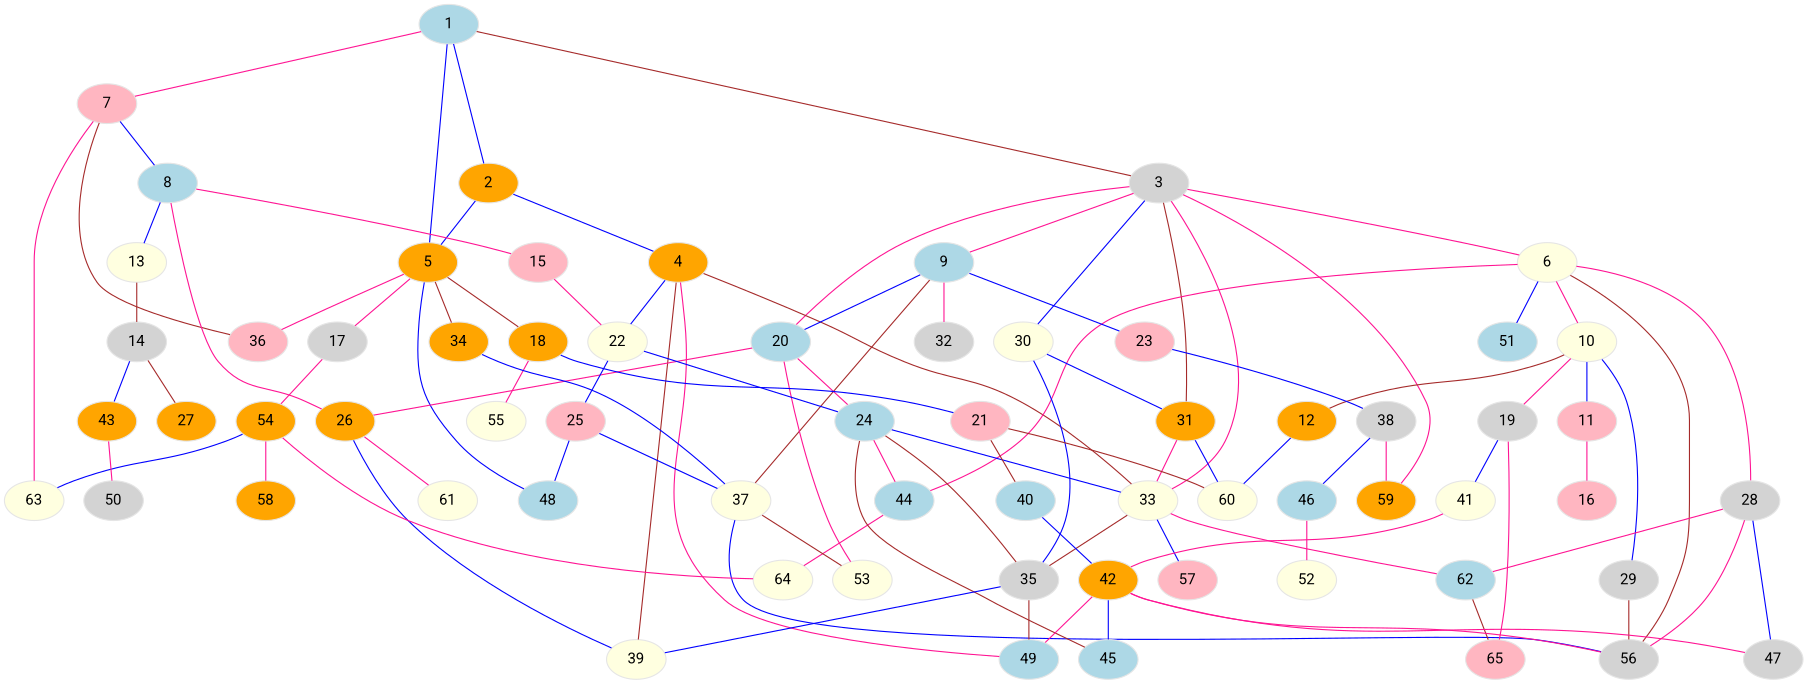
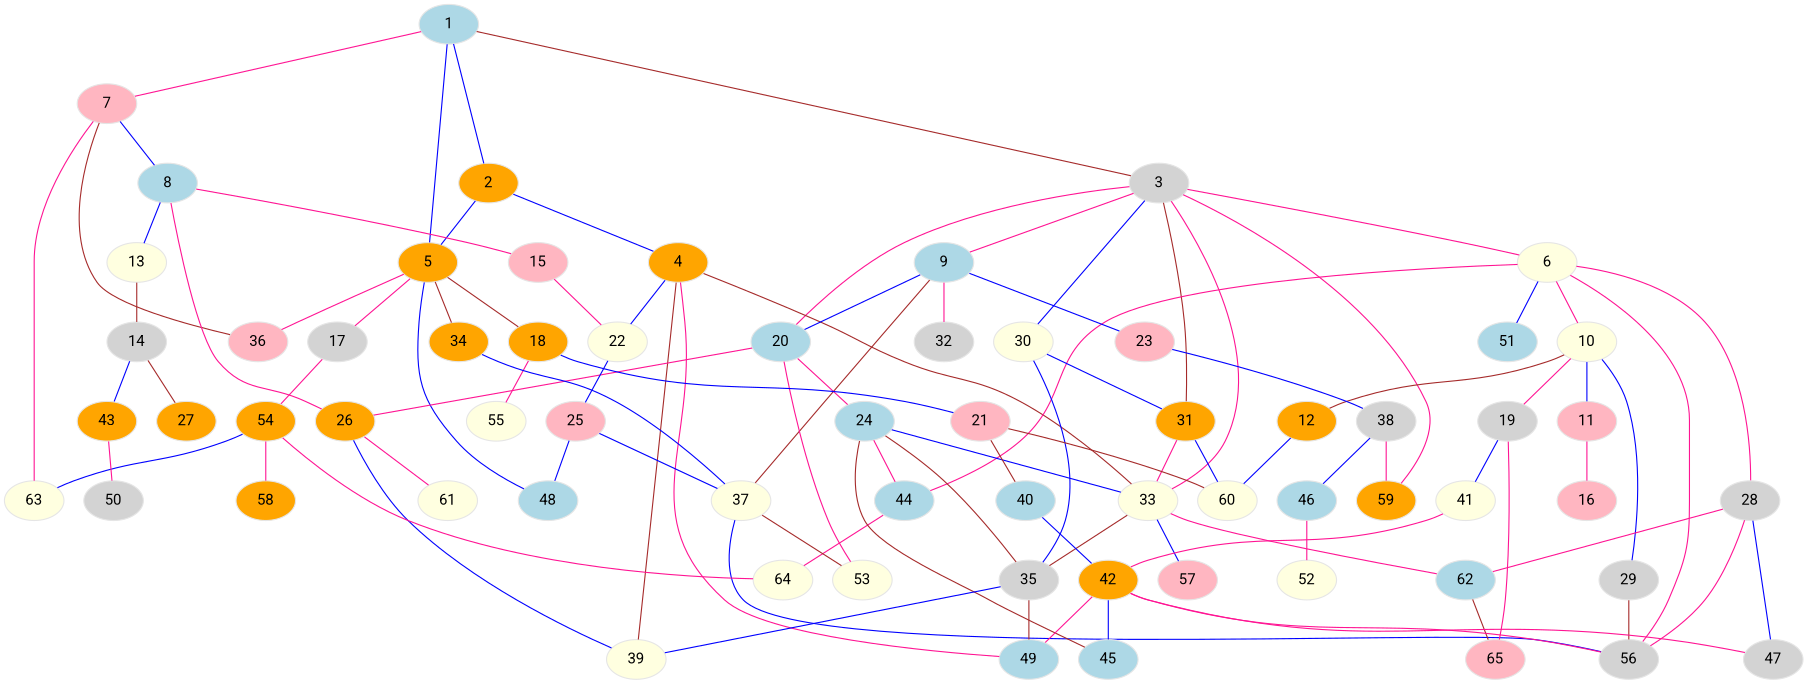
edge "22" -- "24": removed
edge "6" -- "56": color brown -> deeppink
